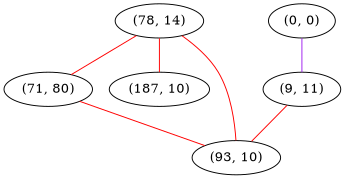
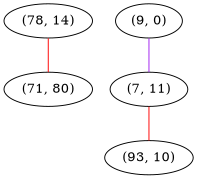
node "(0, 0)": label "(0, 0)" -> "(9, 0)"
edge "(78, 14)" -- "(93, 10)": removed
node "(187, 10)": removed
node "(9, 11)": label "(9, 11)" -> "(7, 11)"
edge "(71, 80)" -- "(93, 10)": removed
